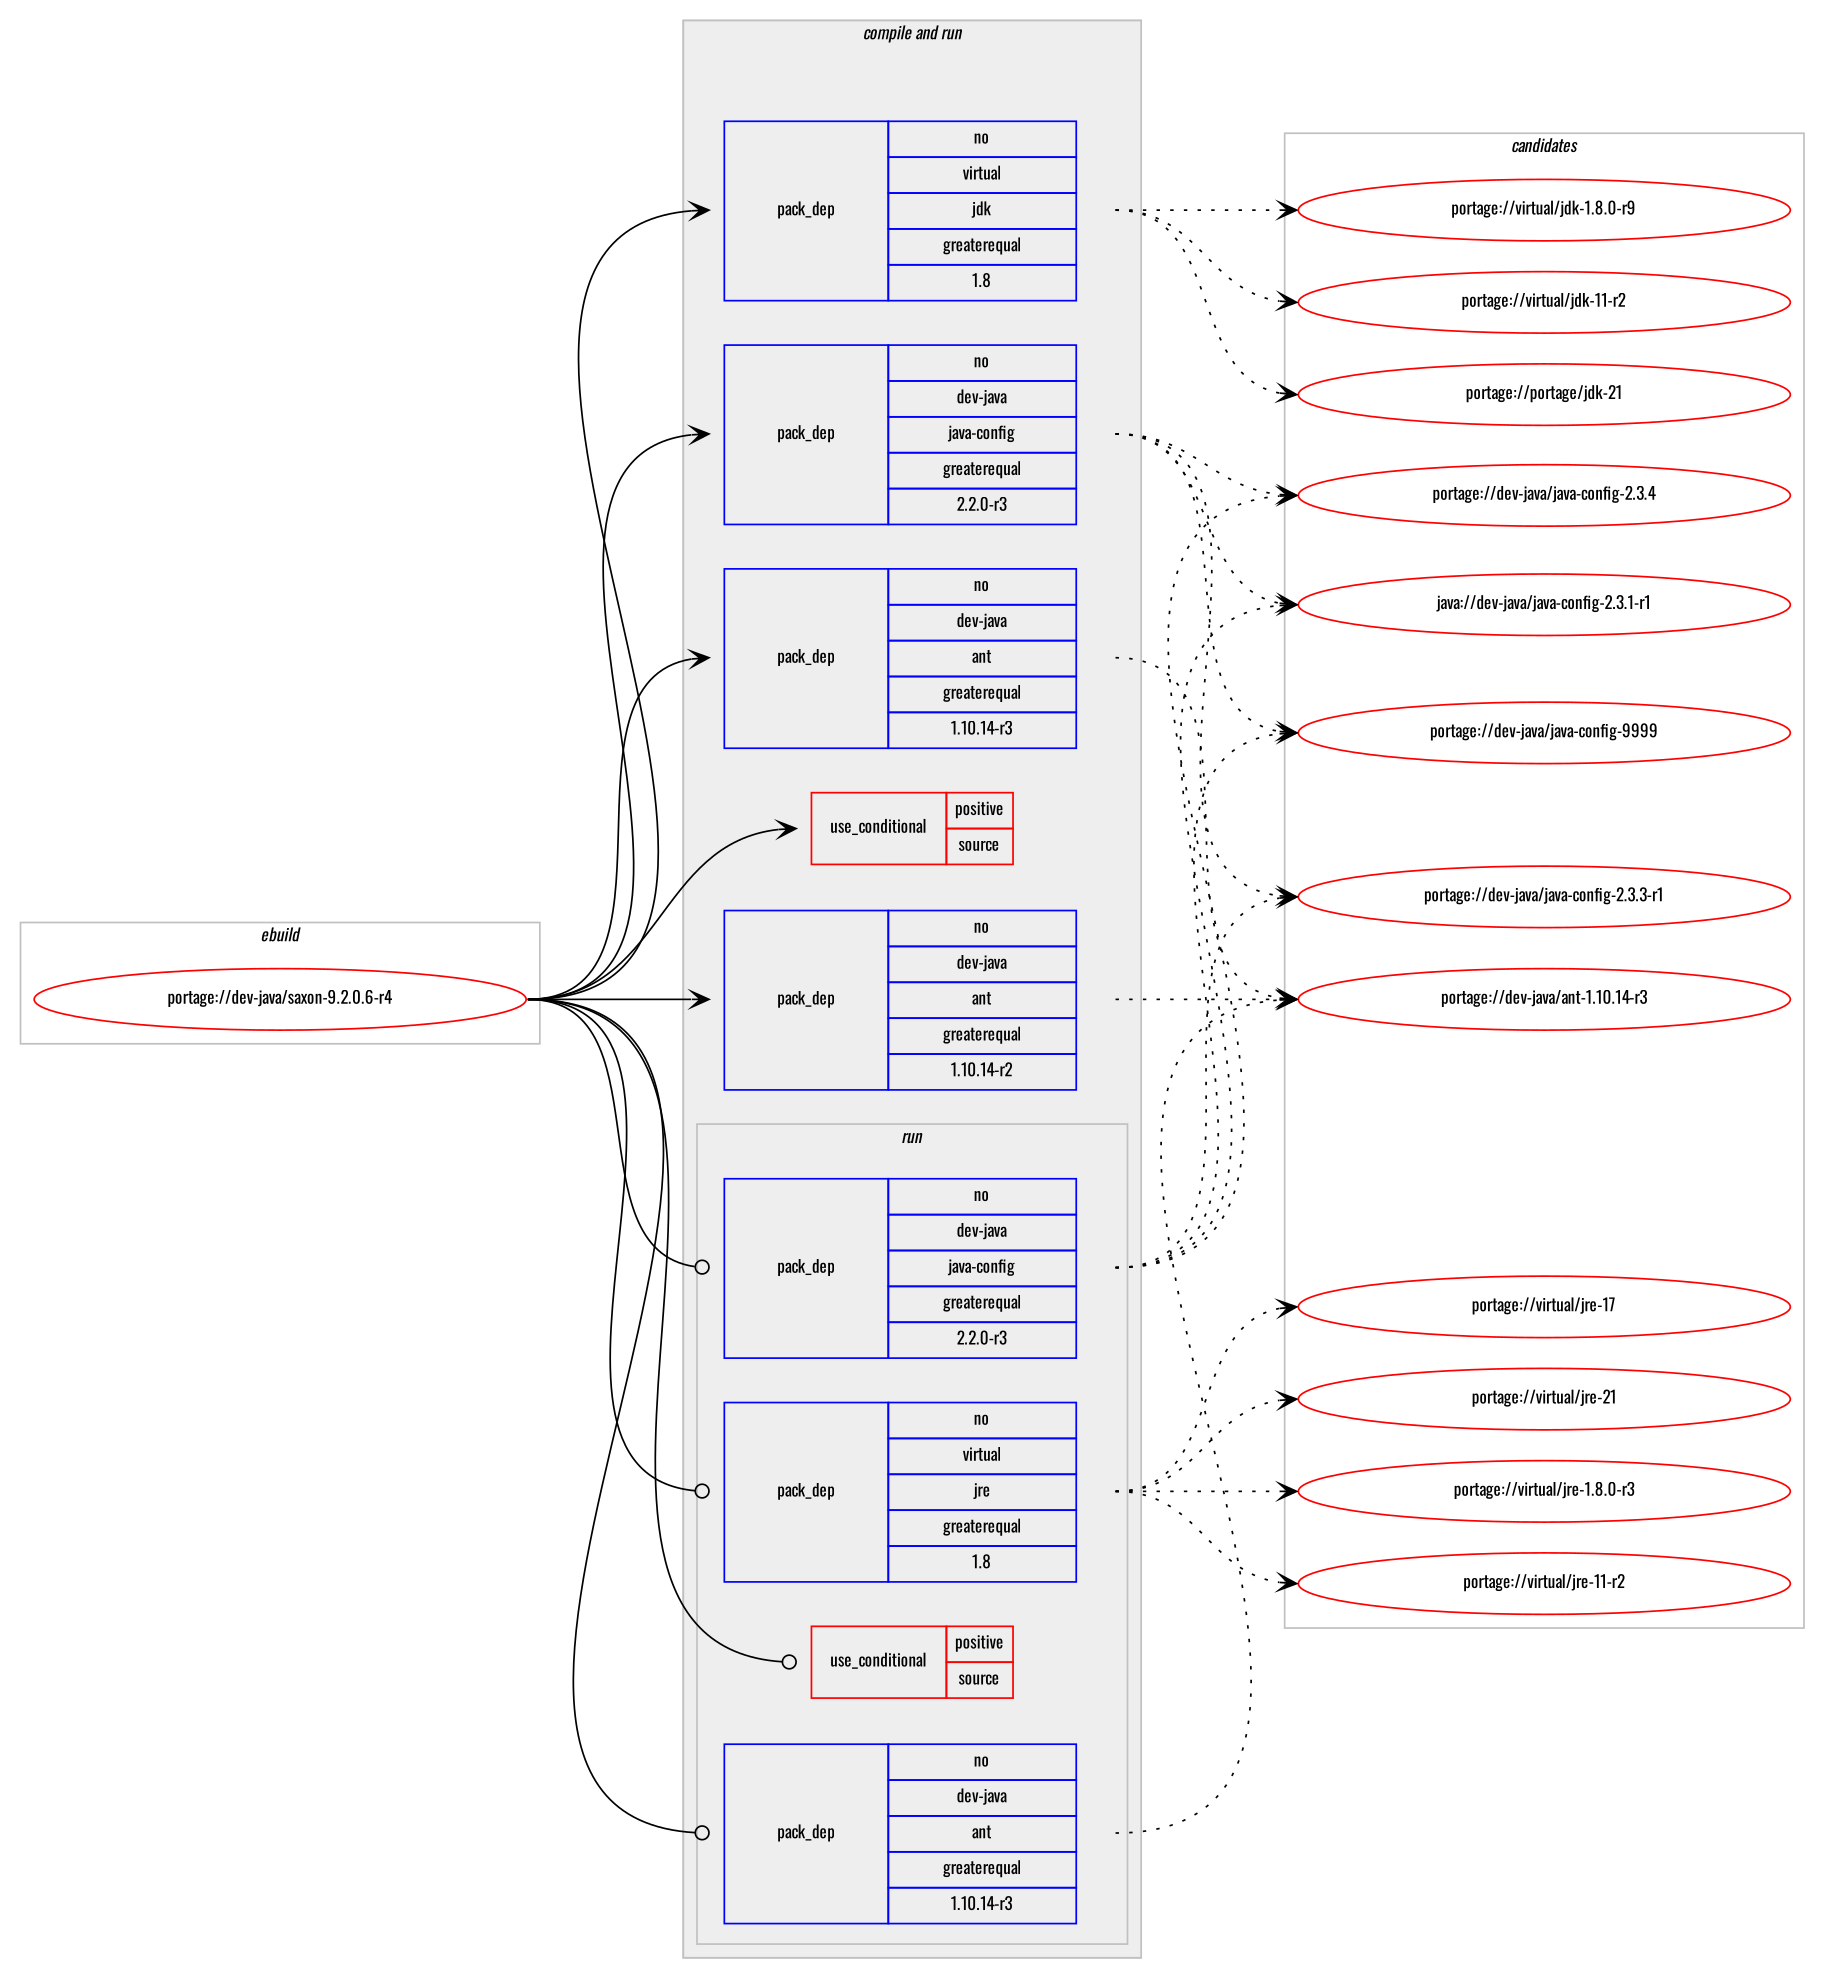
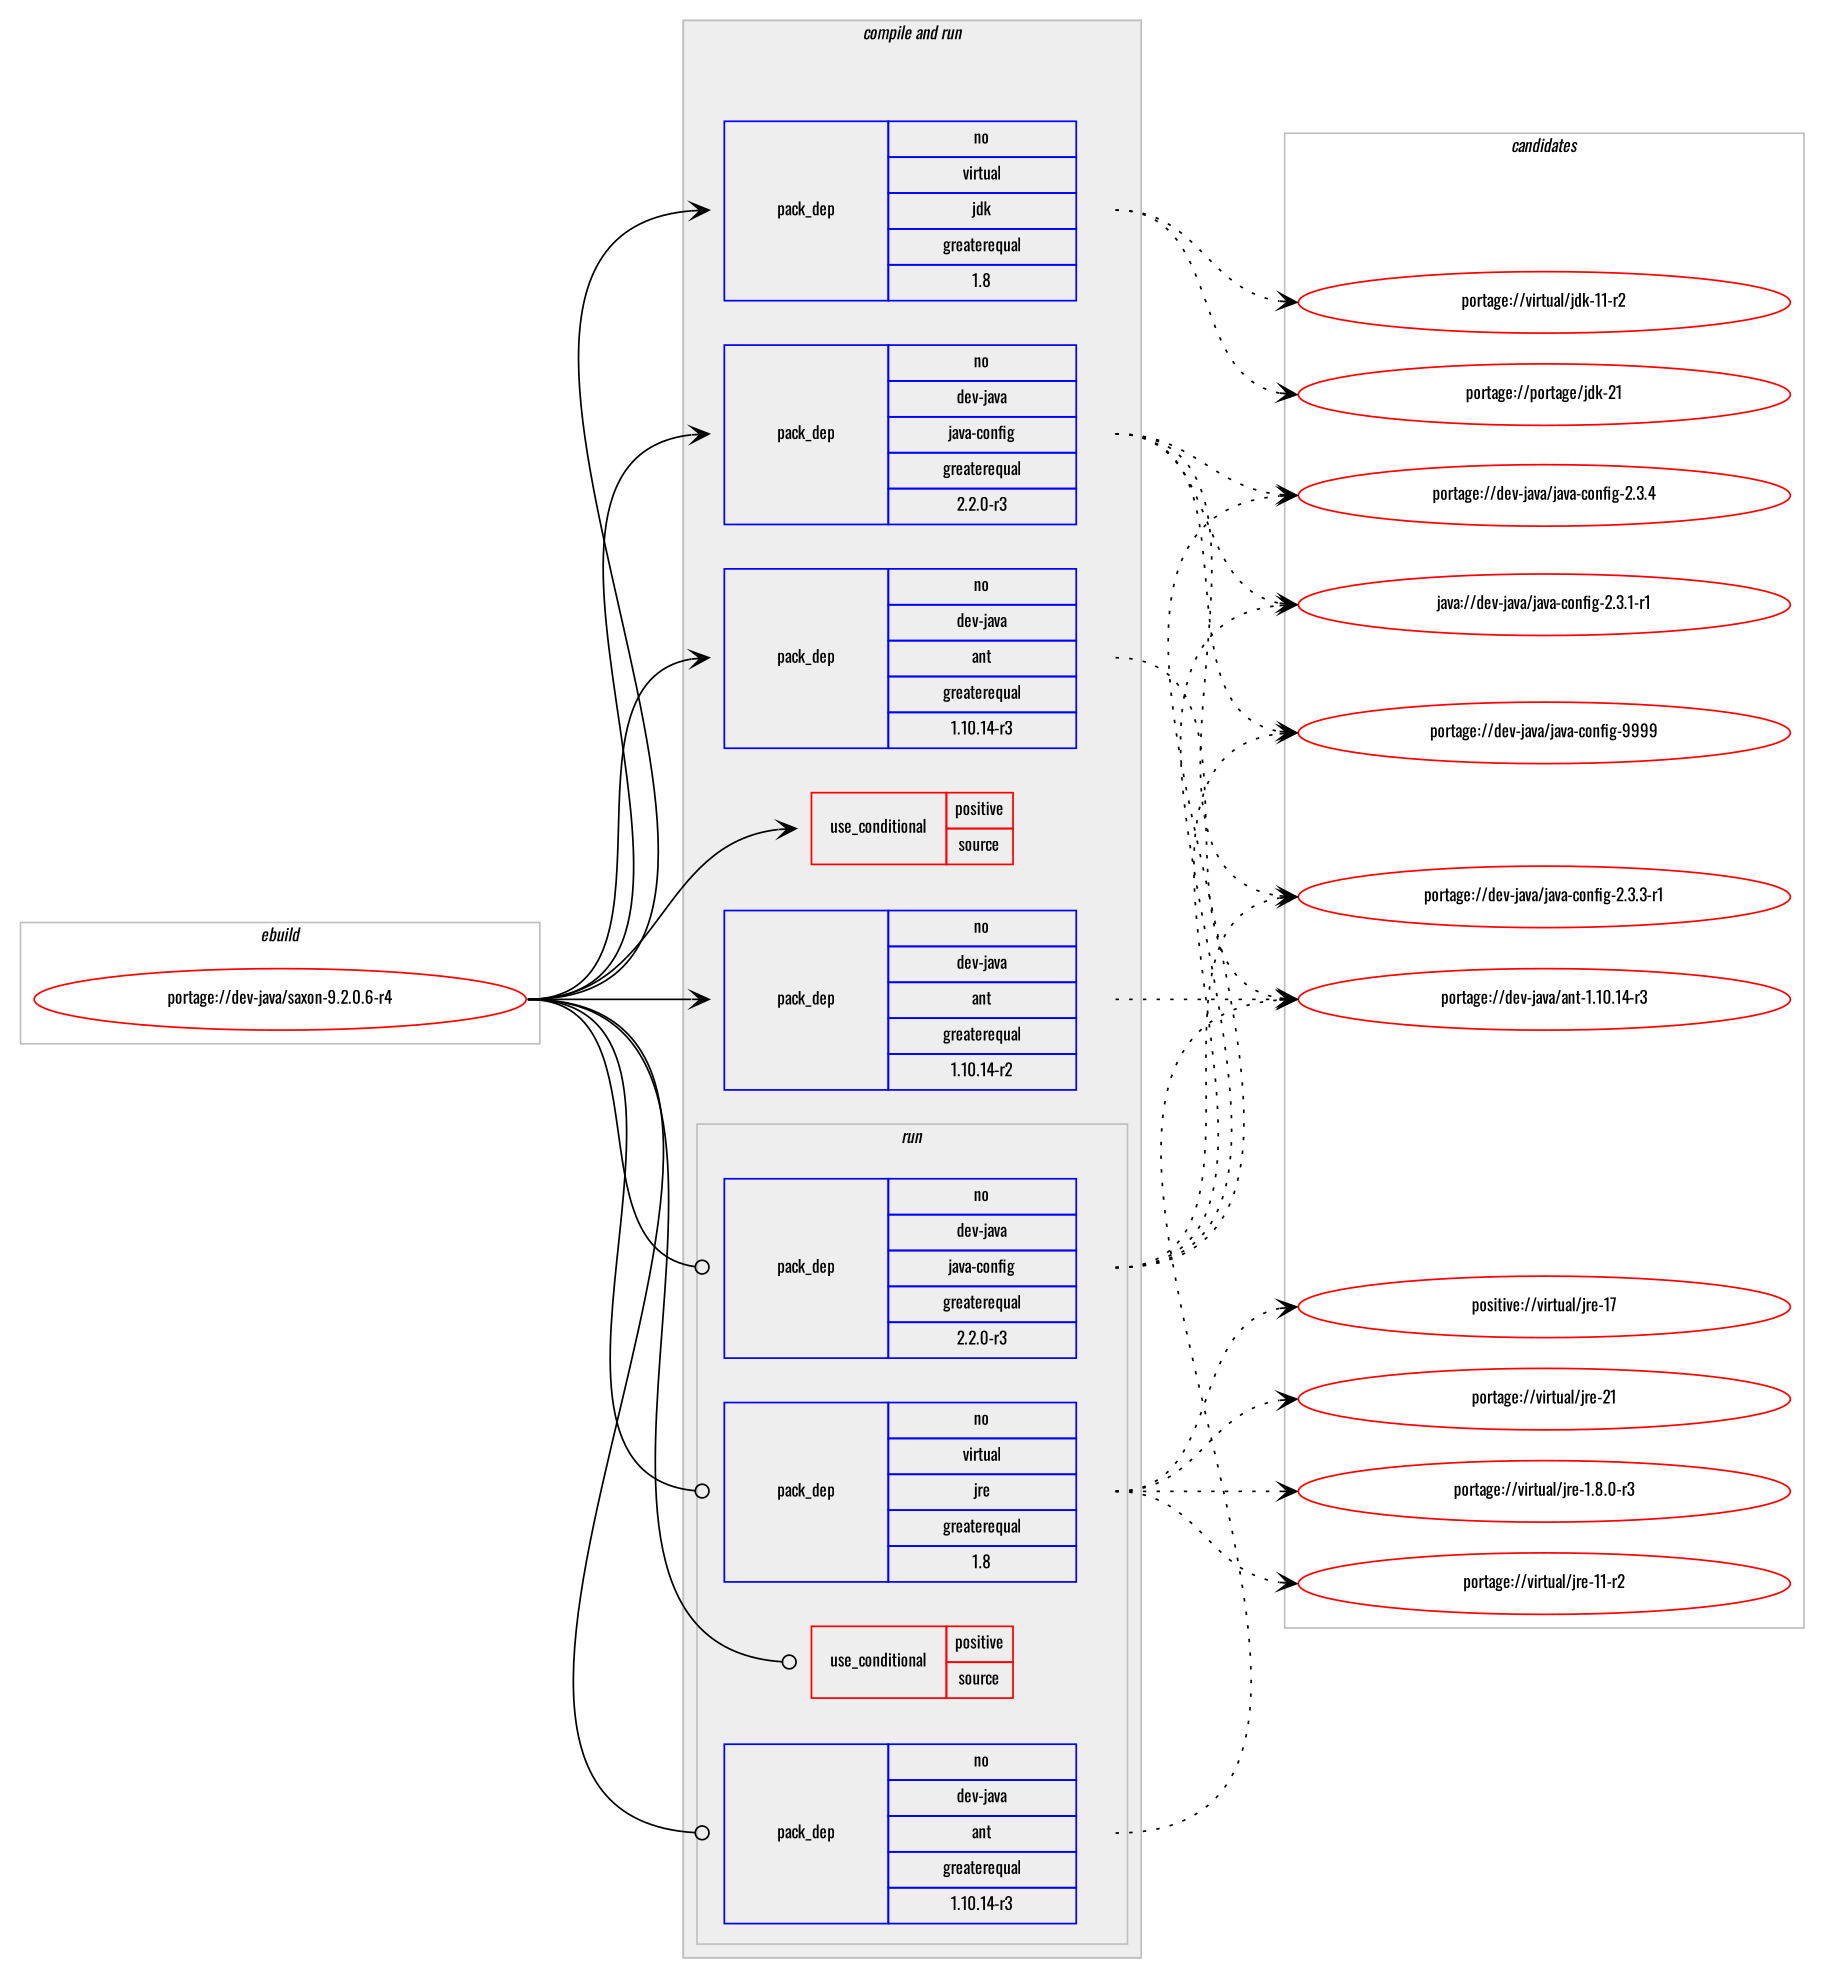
node "portage://virtual/jdk-1.8.0-r9": removed
node "portage://virtual/jre-17": label "portage://virtual/jre-17" -> "positive://virtual/jre-17"
